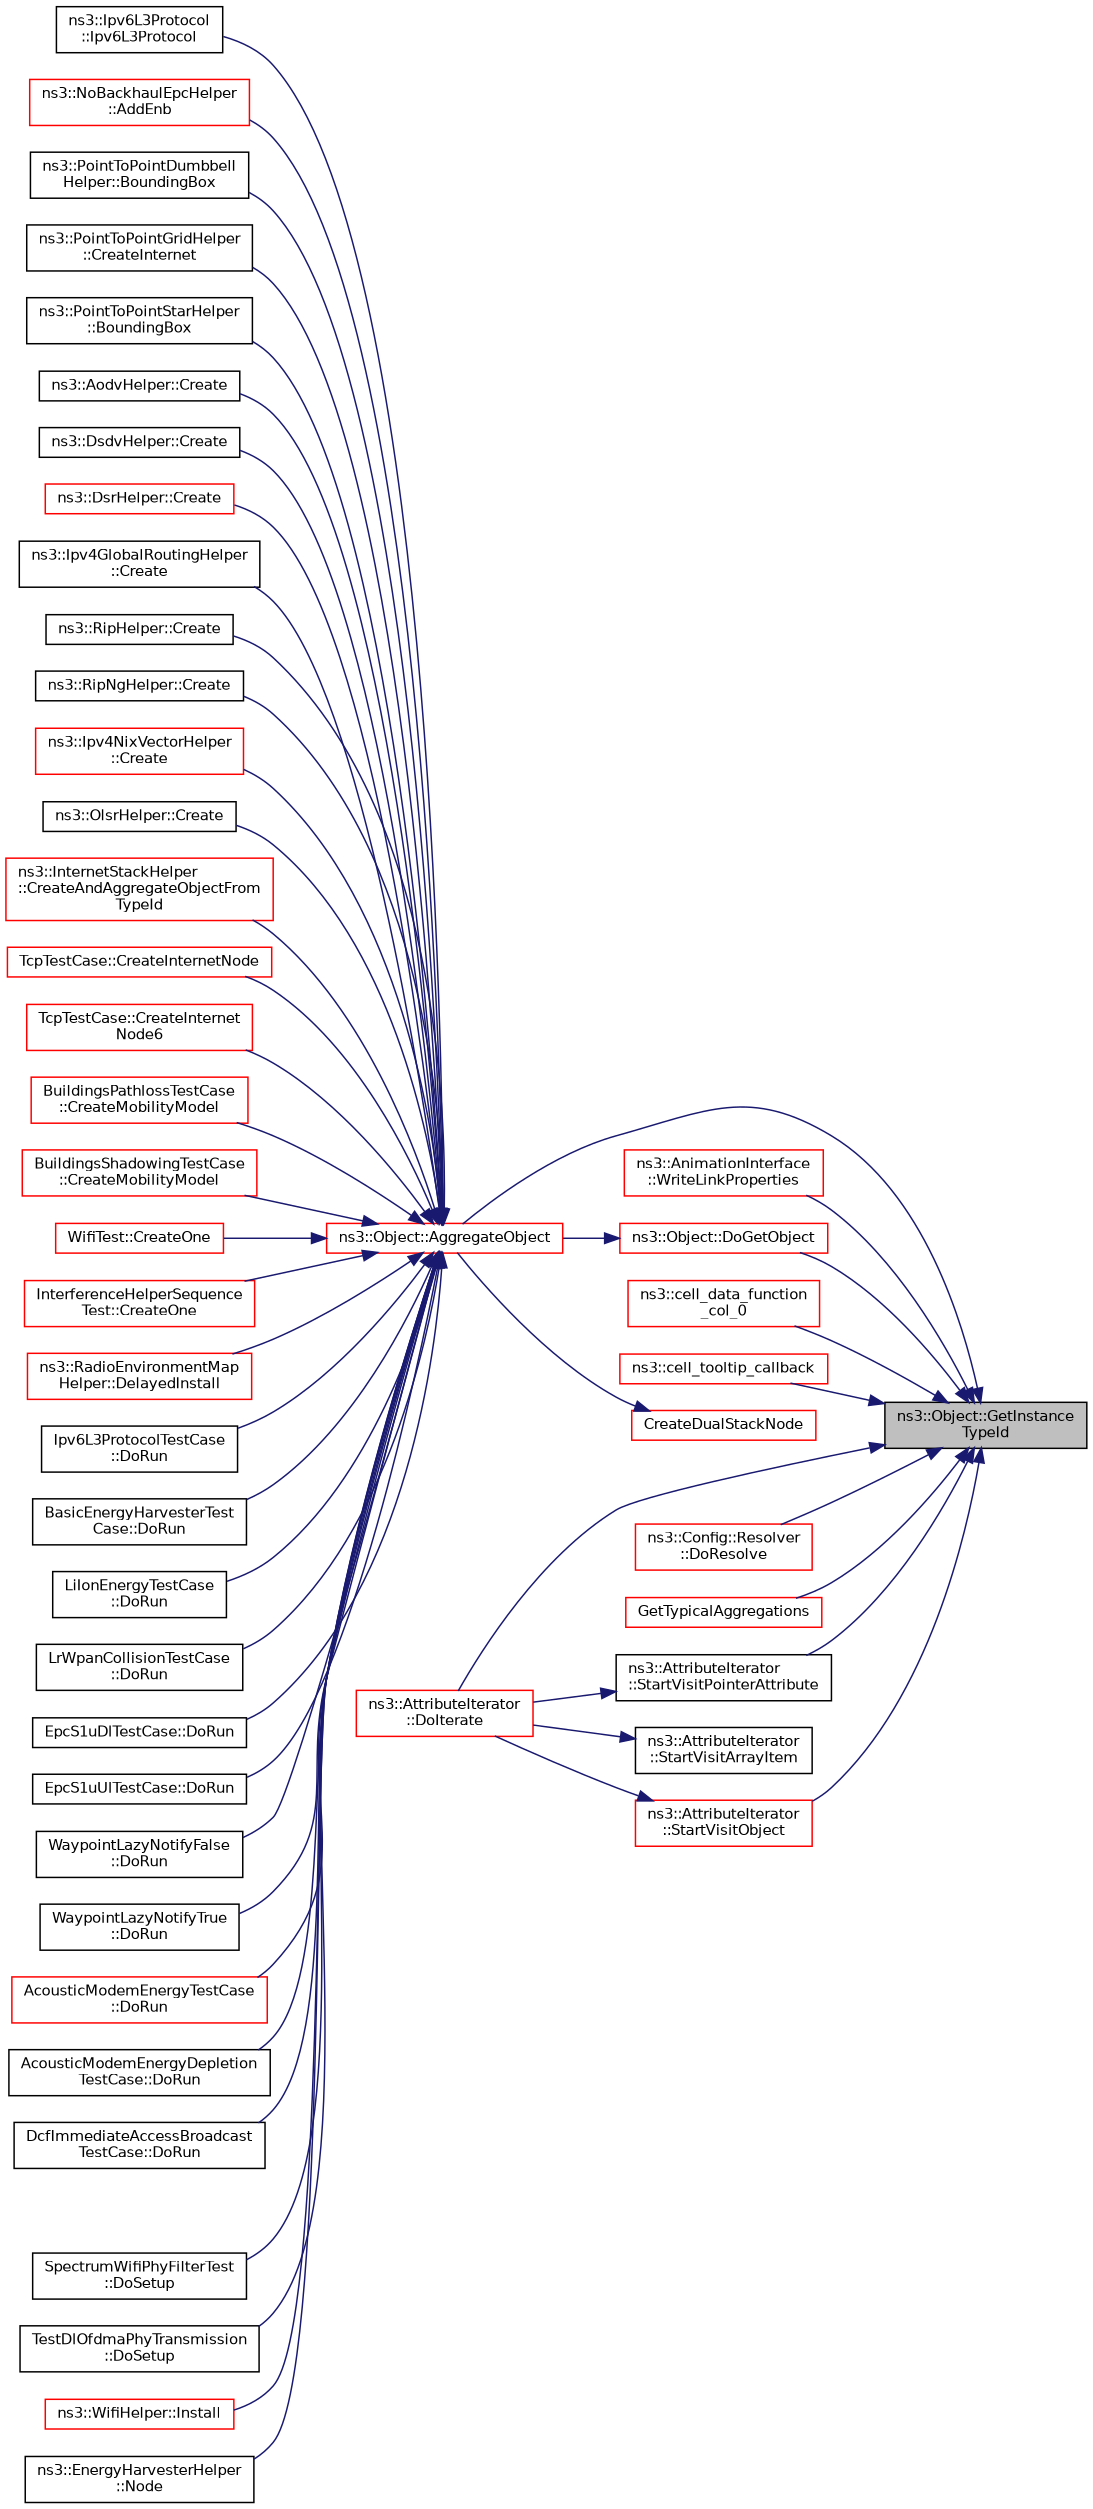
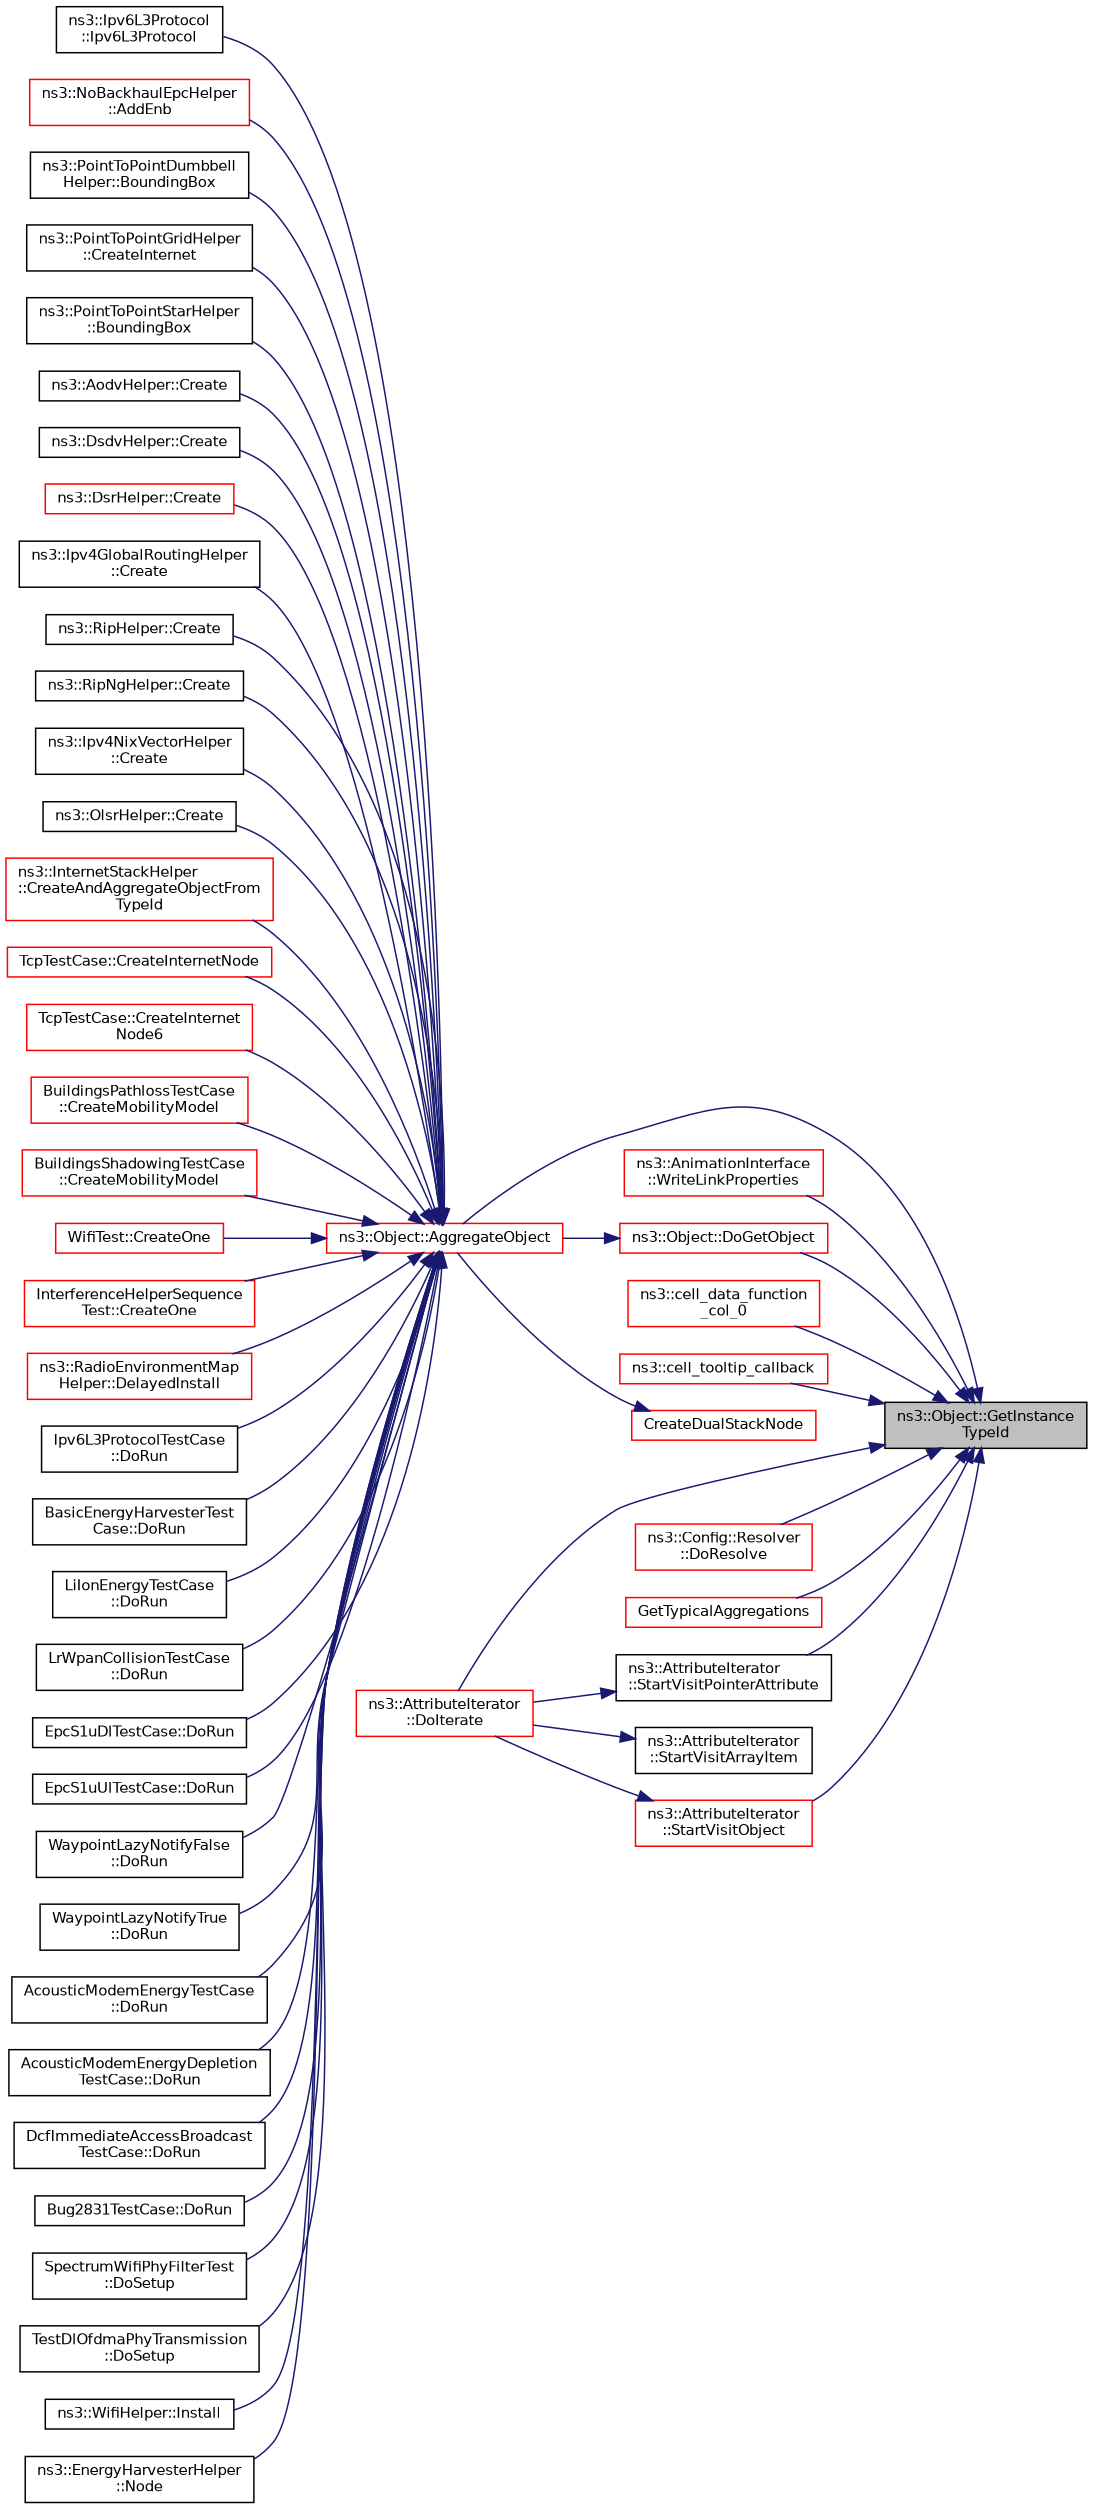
node "ns3::Ipv4NixVectorHelper ::Create": color red -> black
node "AcousticModemEnergyTestCase ::DoRun": color red -> black
node "Bug2831TestCase::DoRun": added
node "ns3::WifiHelper::Install": color red -> black
